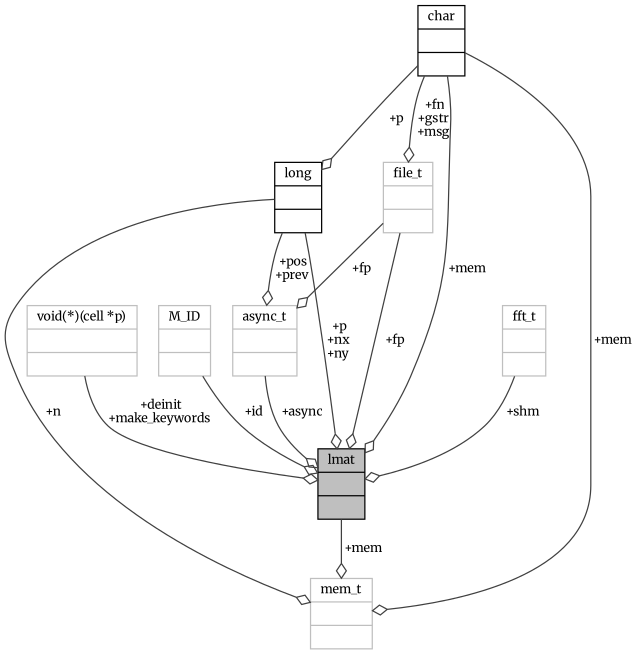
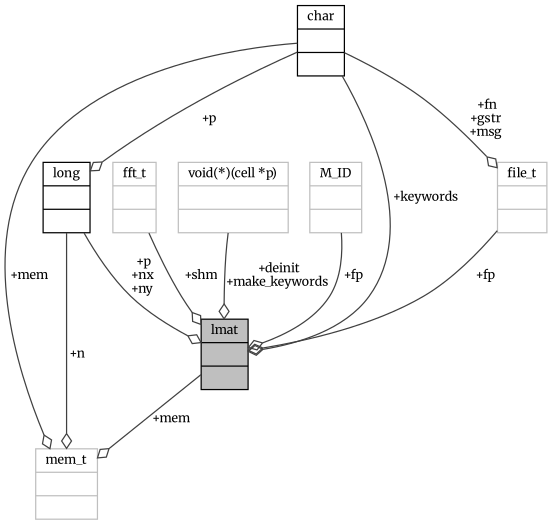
edge "char" -> "lmat": label " +mem" -> " +keywords"
node "async_t": removed
edge "M_ID" -> "lmat": label " +id" -> " +fp"
